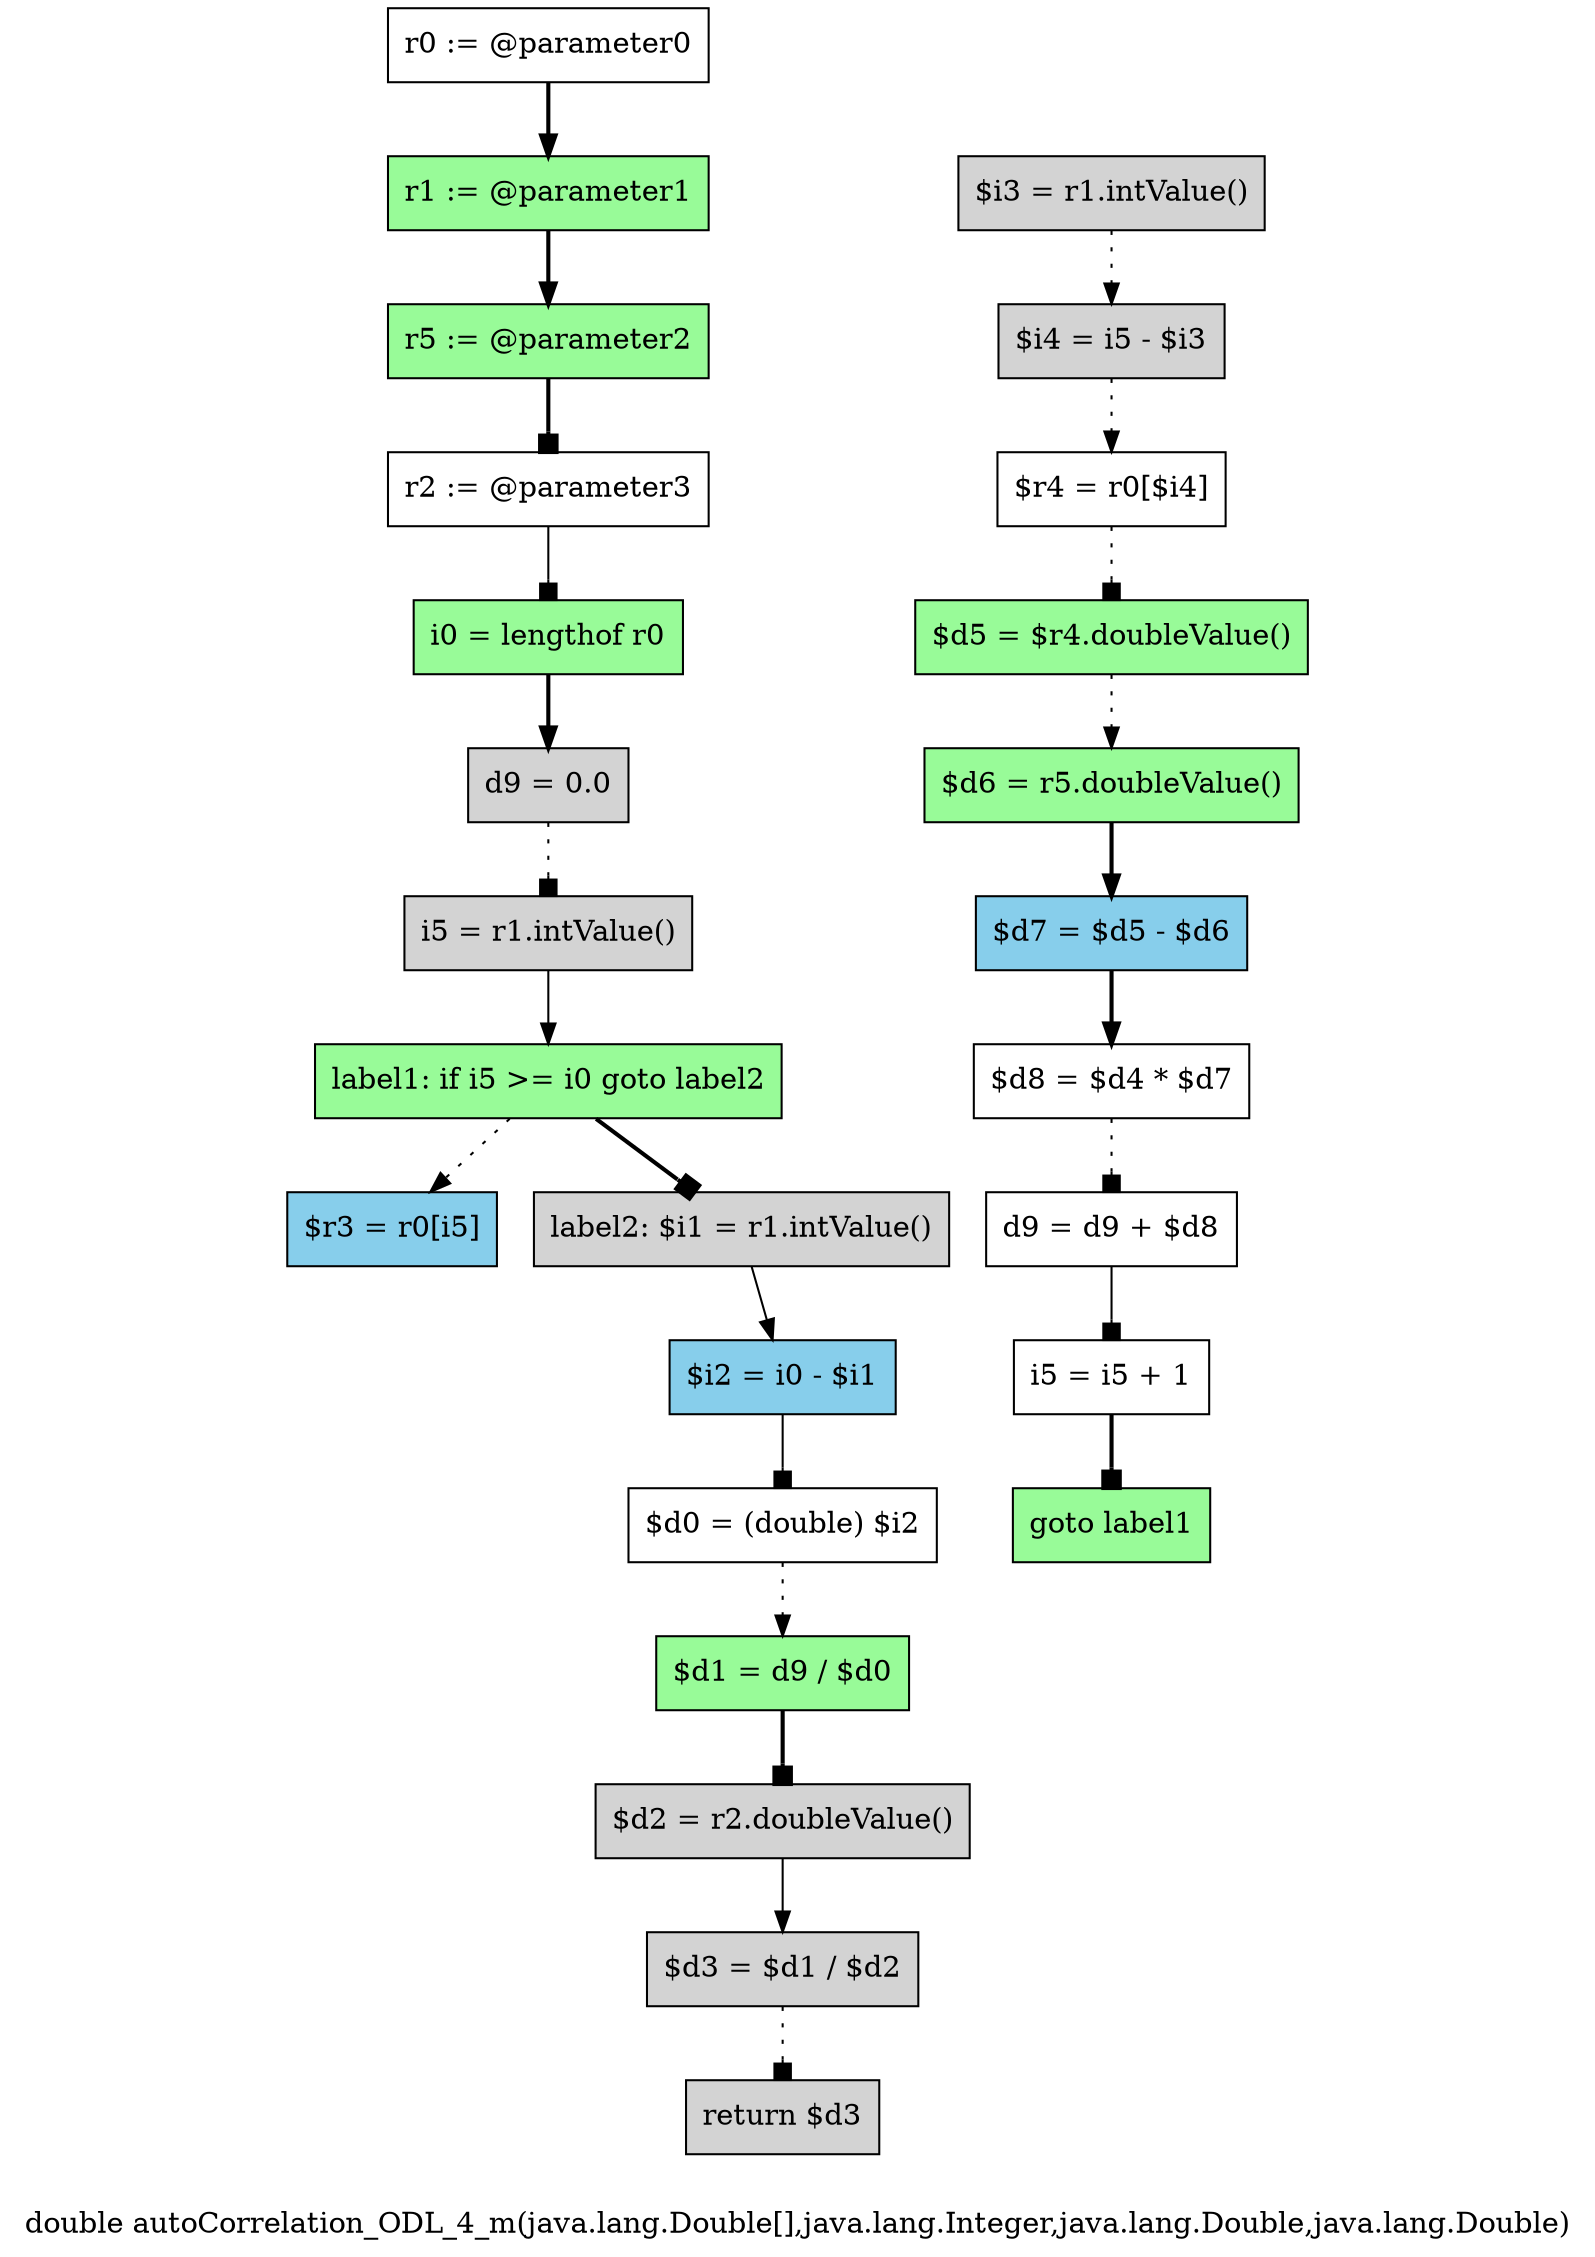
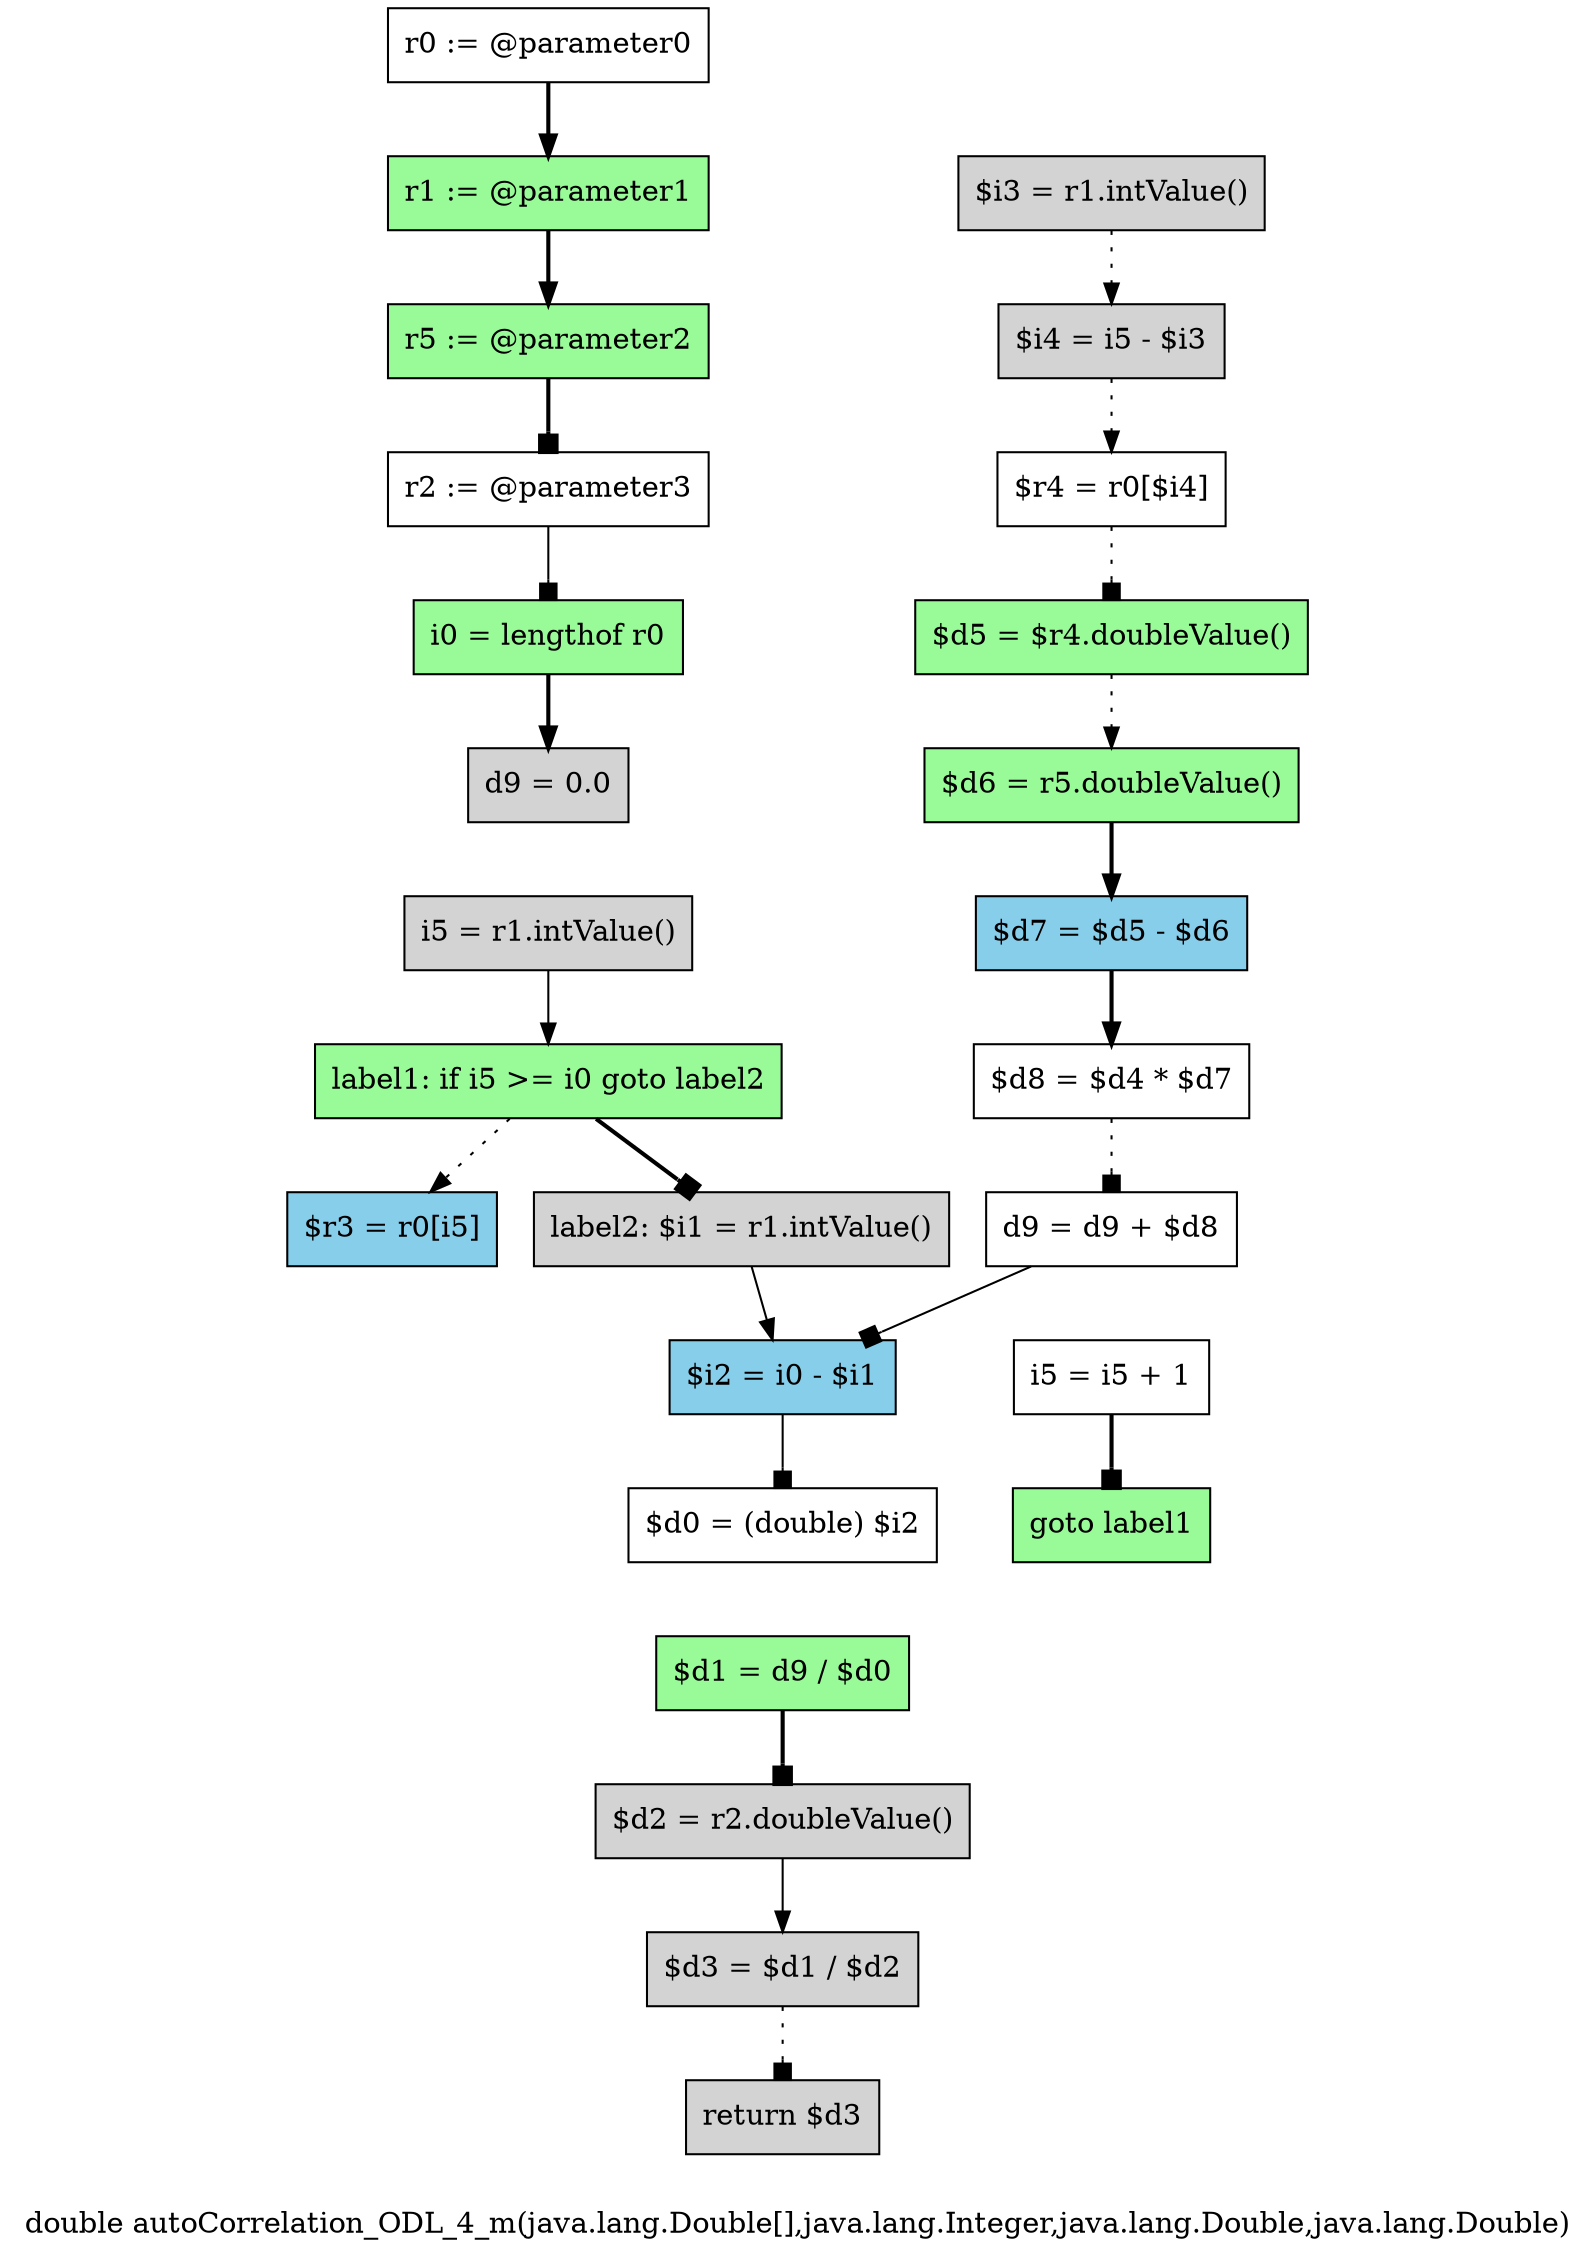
edge "d9 = 0.0" -> "i5 = r1.intValue()": removed
edge "d9 = d9 + $d8" -> "i5 = i5 + 1": now "d9 = d9 + $d8" -> "$i2 = i0 - $i1"
edge "$d0 = (double) $i2" -> "$d1 = d9 / $d0": removed
